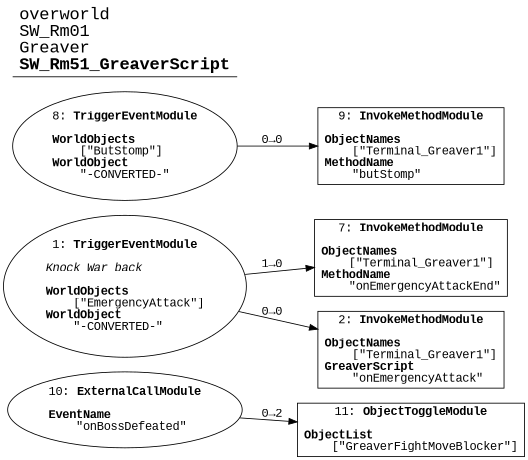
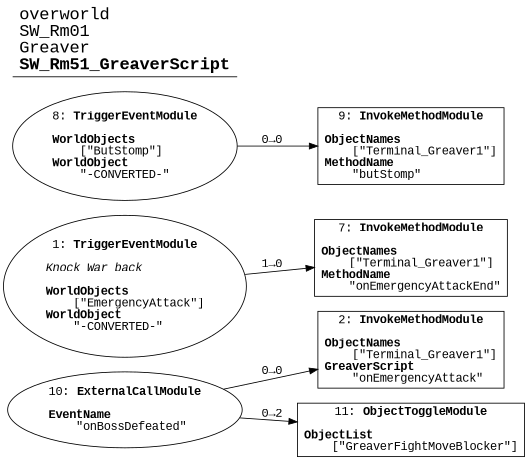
edge "1:" -> "2:": now "10:" -> "2:"
